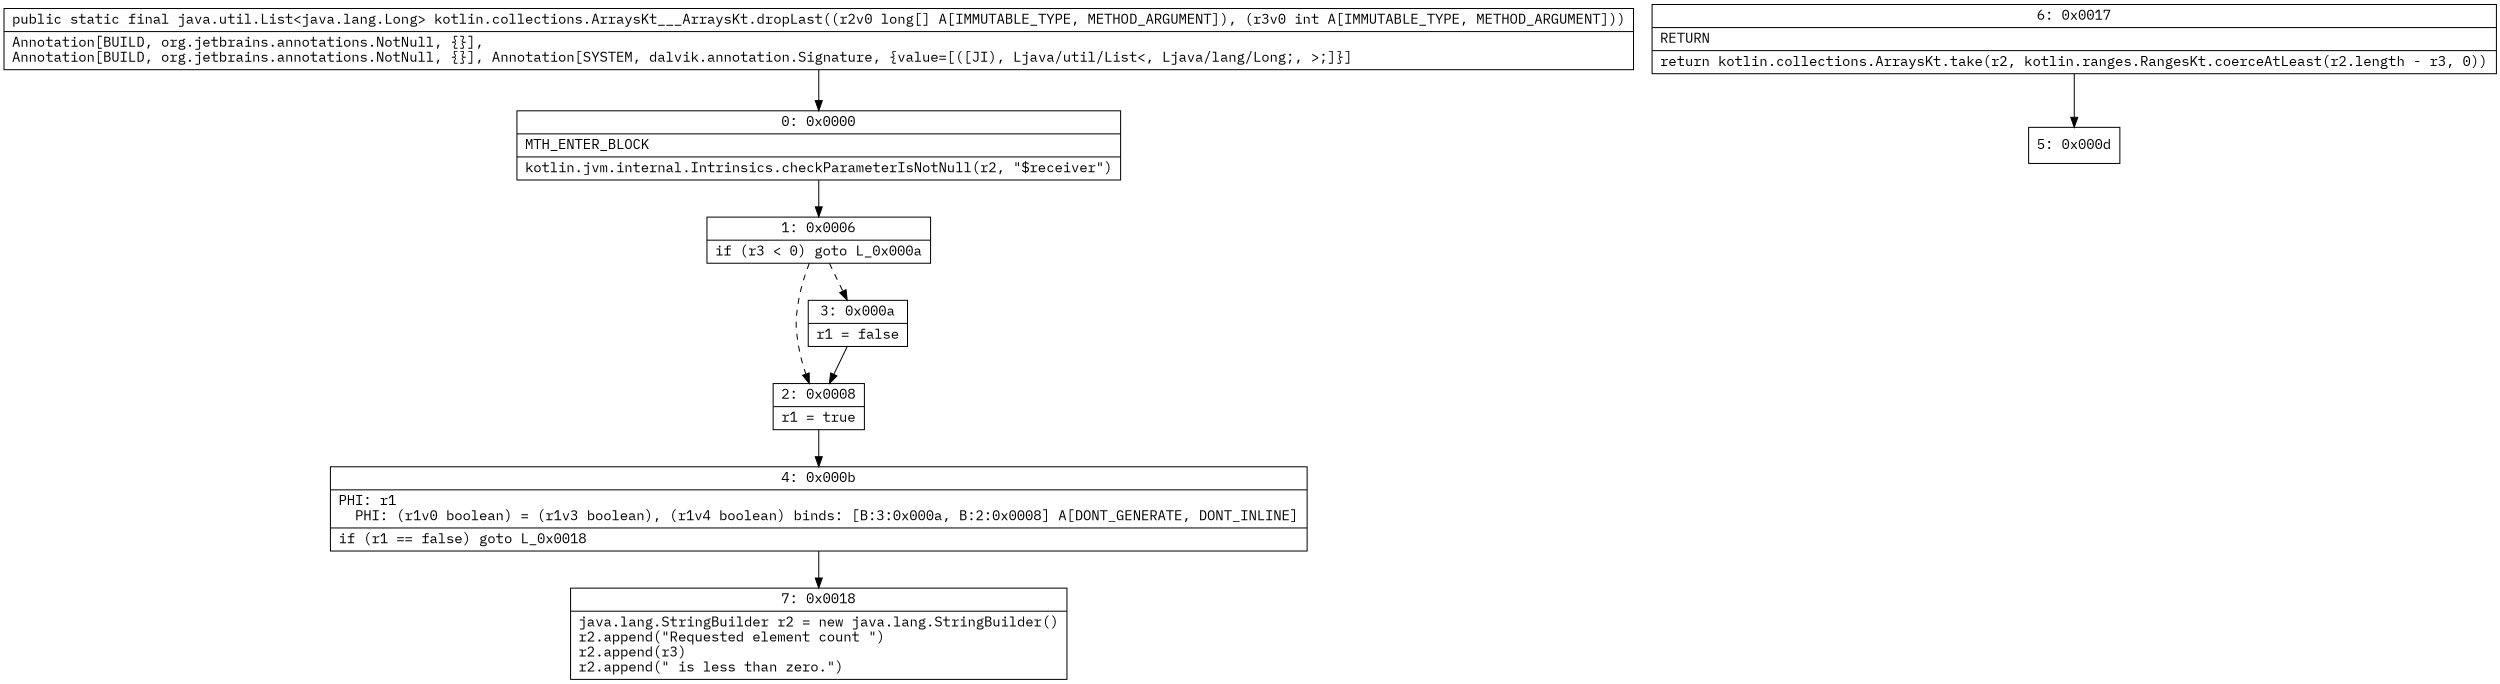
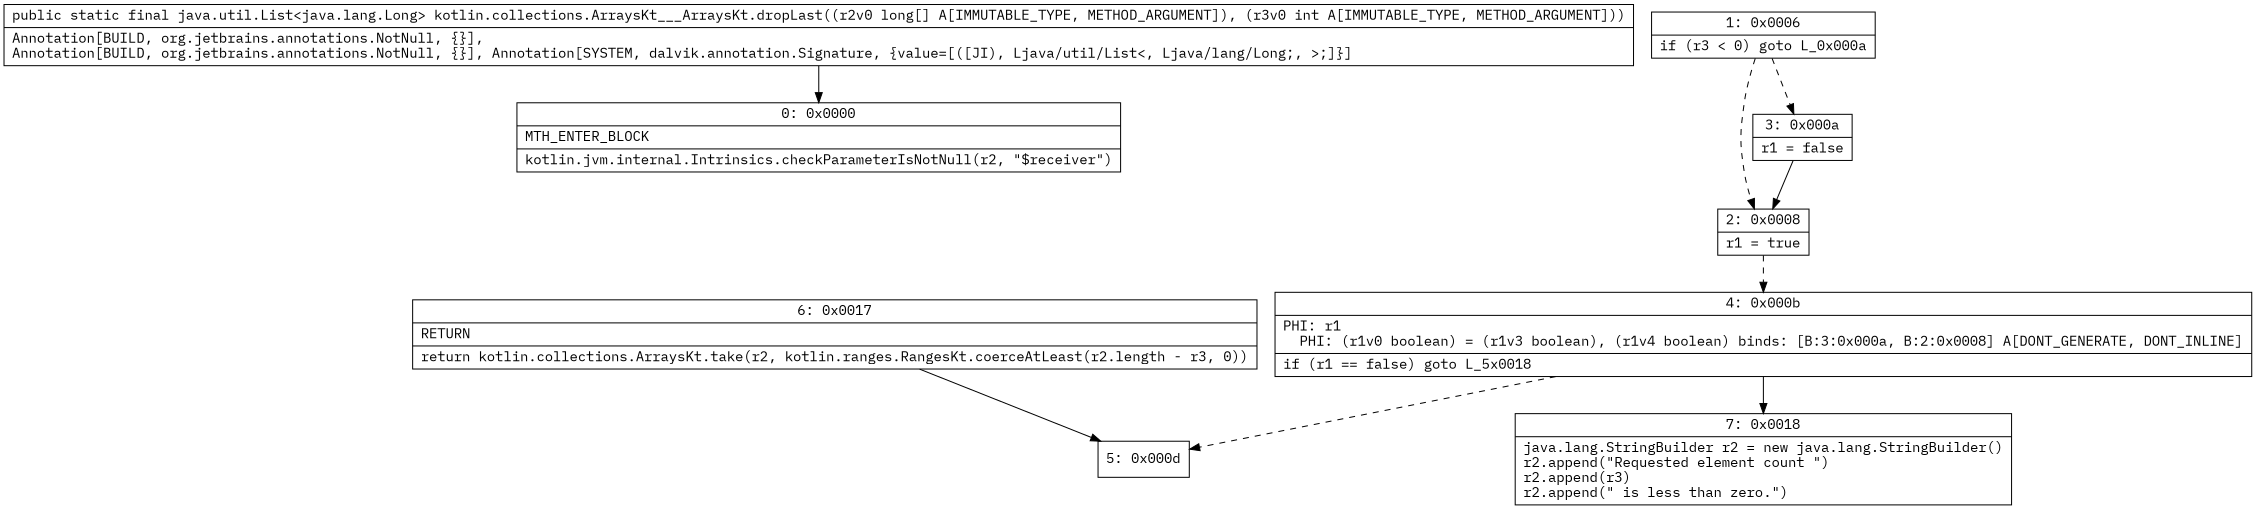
edge "0: 0x0000" -> "1: 0x0006": removed
edge "4: 0x000b" -> "5: 0x000d": added
edge "2: 0x0008" -> "4: 0x000b": style solid -> dashed
node "4: 0x000b": text "if (r1 == false) goto L_0x0018" -> "if (r1 == false) goto L_5x0018"
